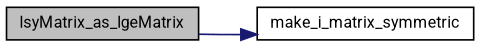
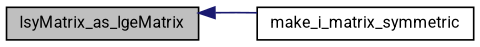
edge "lsyMatrix_as_lgeMatrix" -> "make_i_matrix_symmetric": reversed
